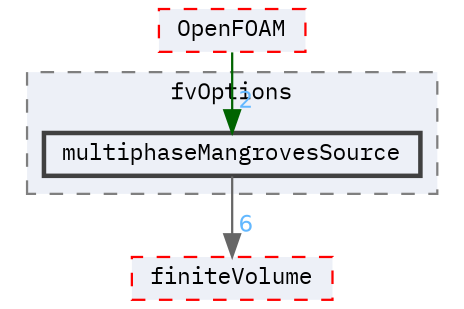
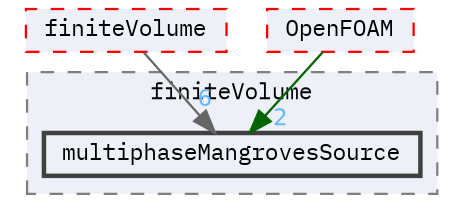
cluster "fvOptions": label "fvOptions" -> "finiteVolume"
edge "multiphaseMangrovesSource" -> "finiteVolume": reversed
